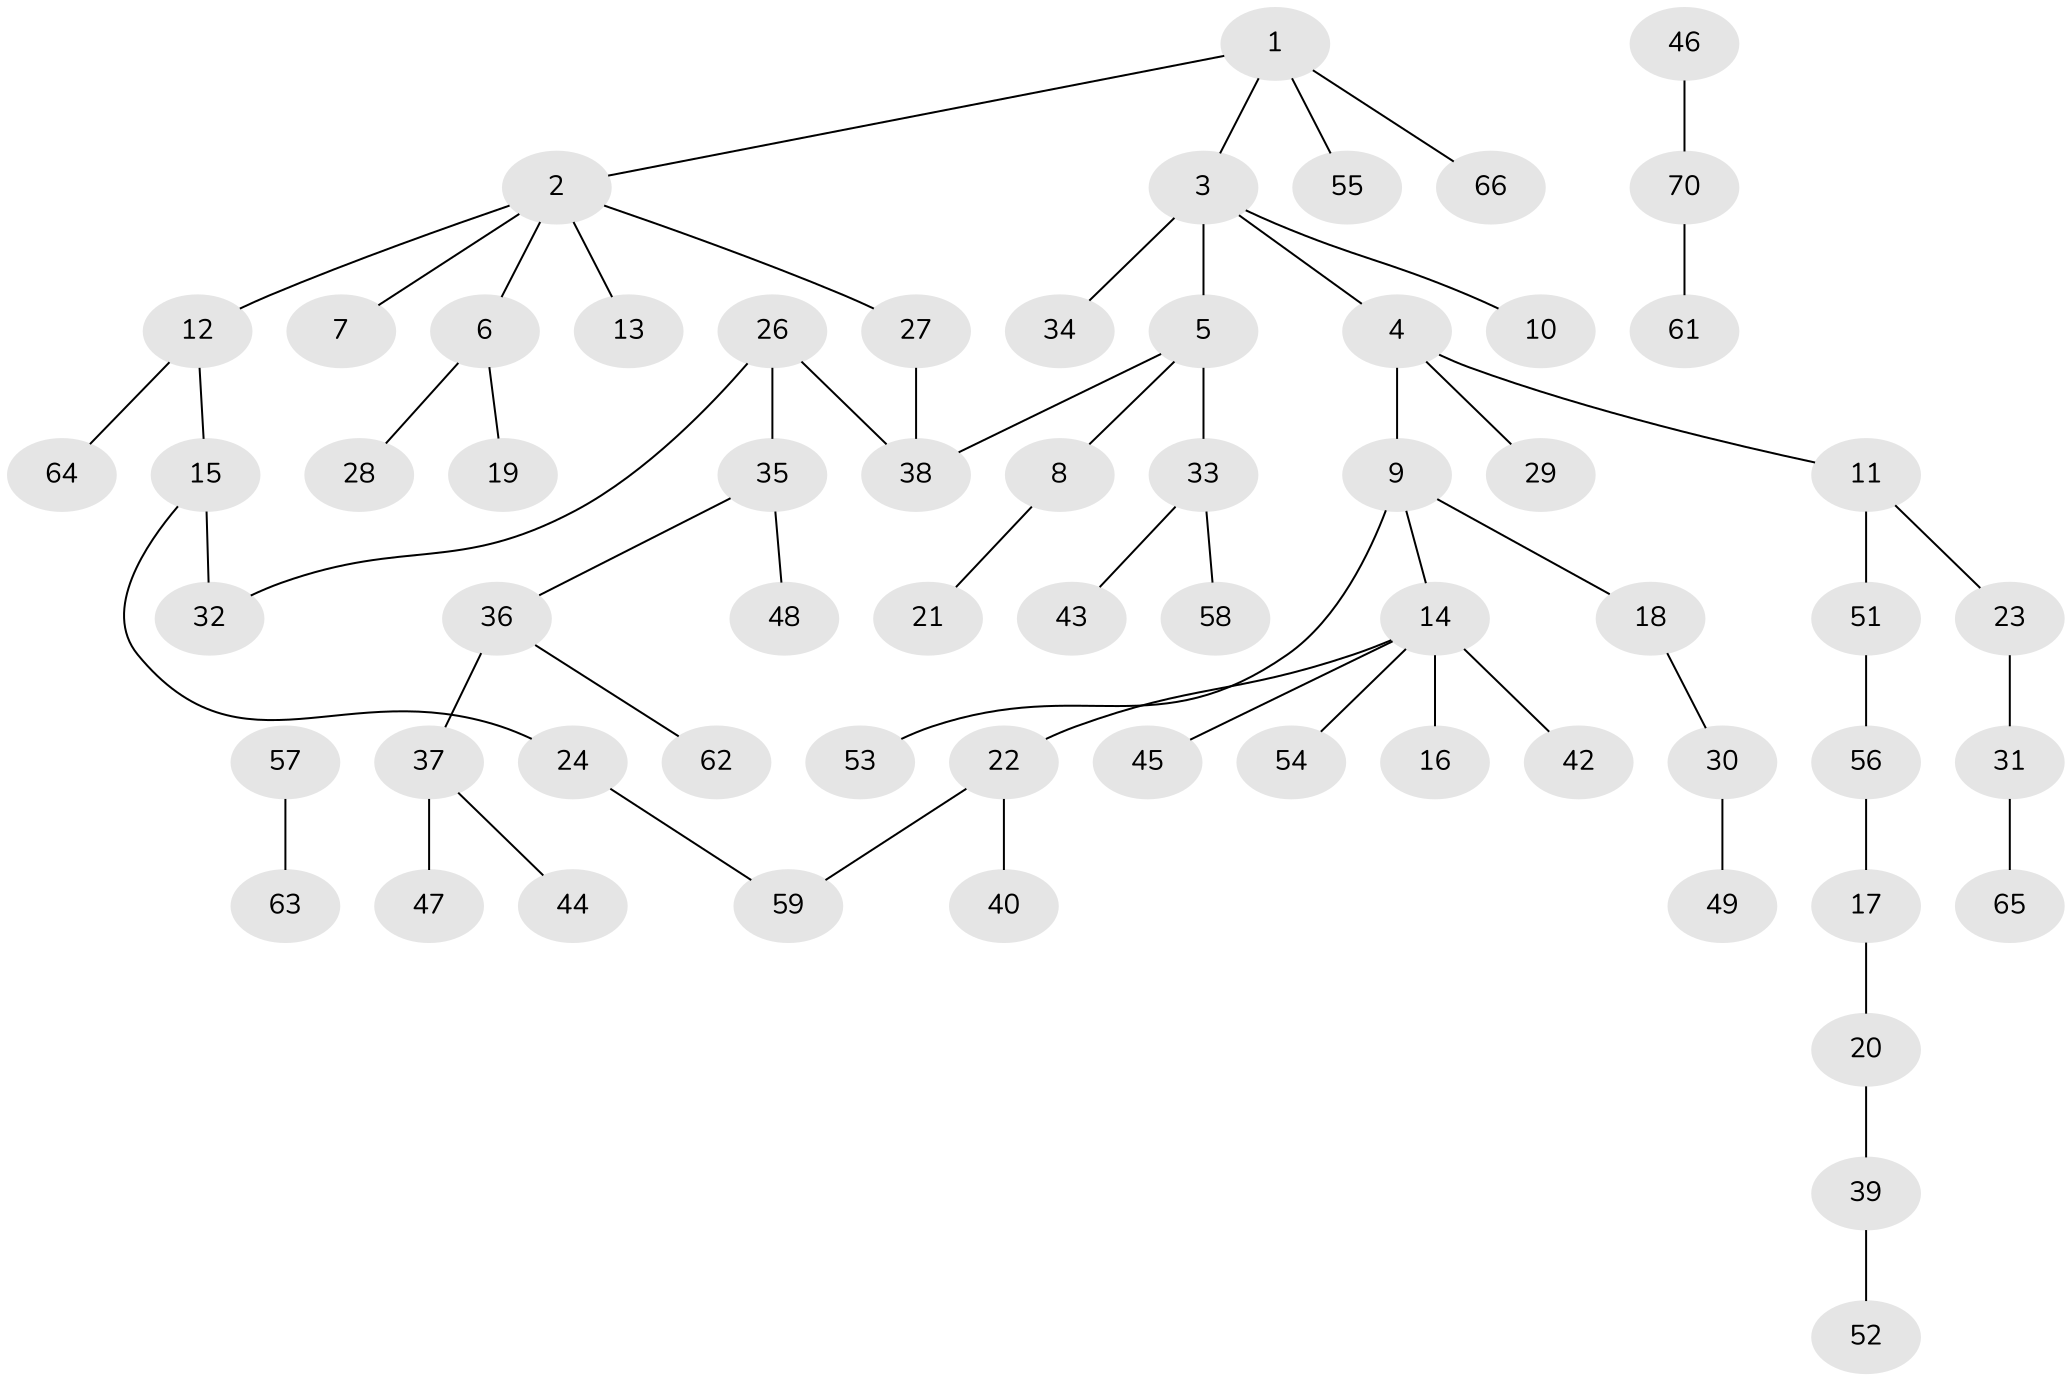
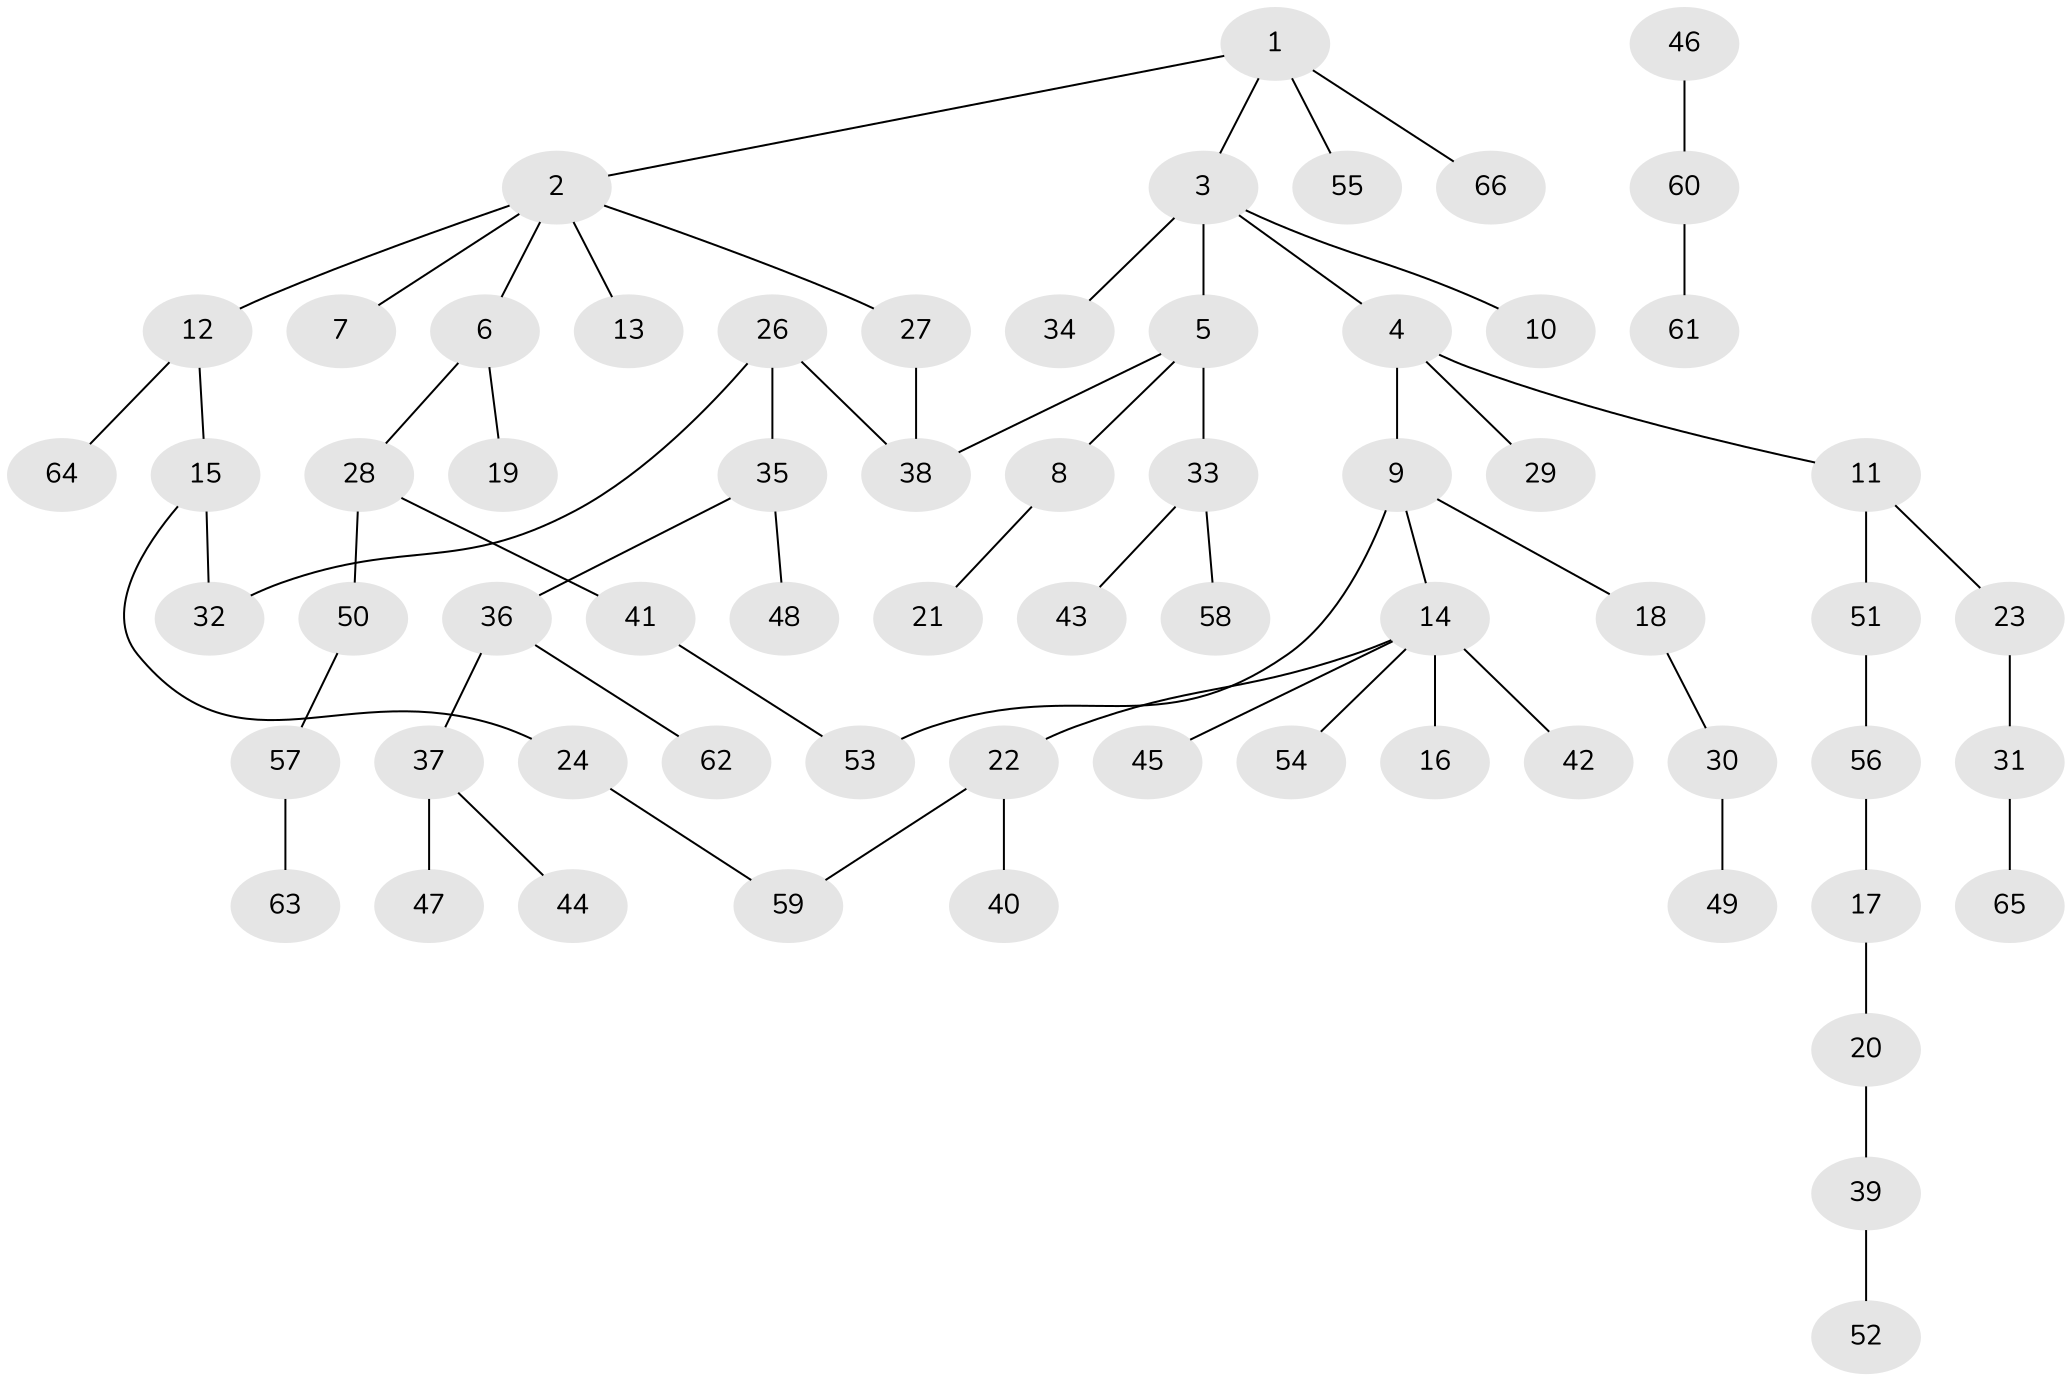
node "70": label "70" -> "60"
node "50": added
node "41": added
